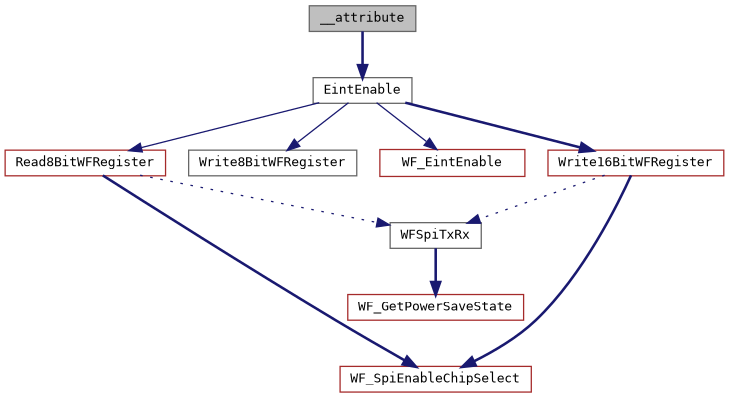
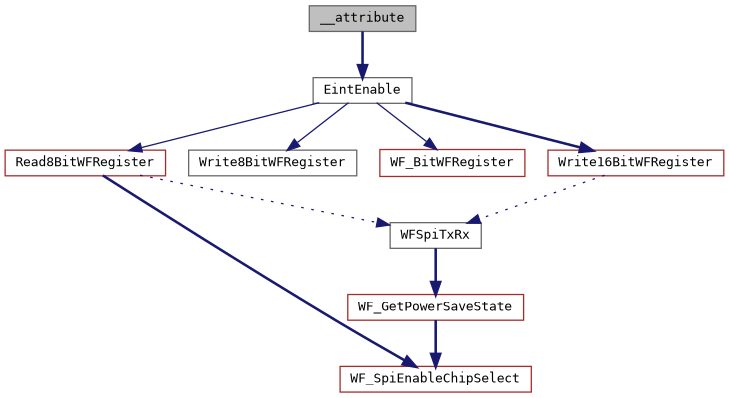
node "WF_EintEnable": label "WF_EintEnable" -> "WF_BitWFRegister"
edge "Write16BitWFRegister" -> "WF_SpiEnableChipSelect": now "WF_GetPowerSaveState" -> "WF_SpiEnableChipSelect"
